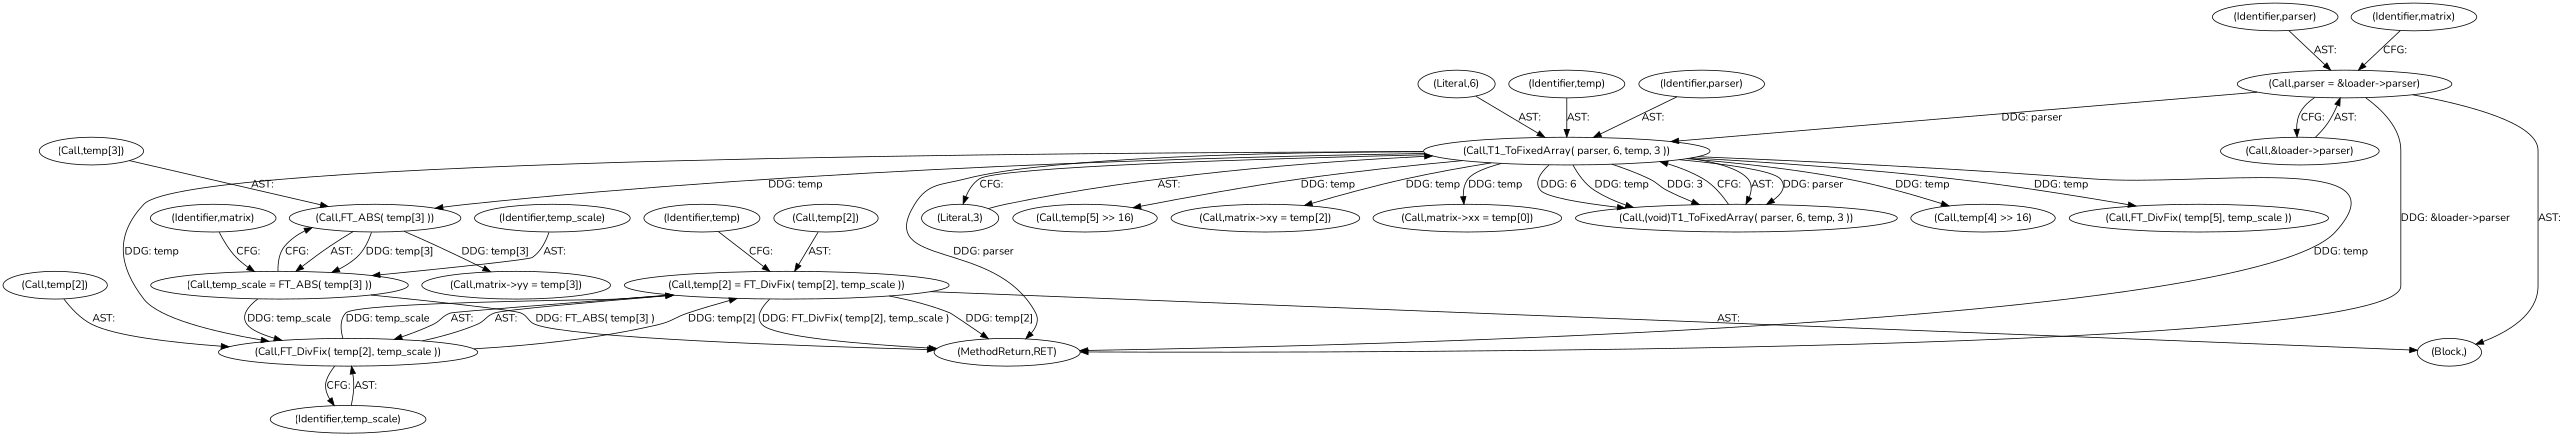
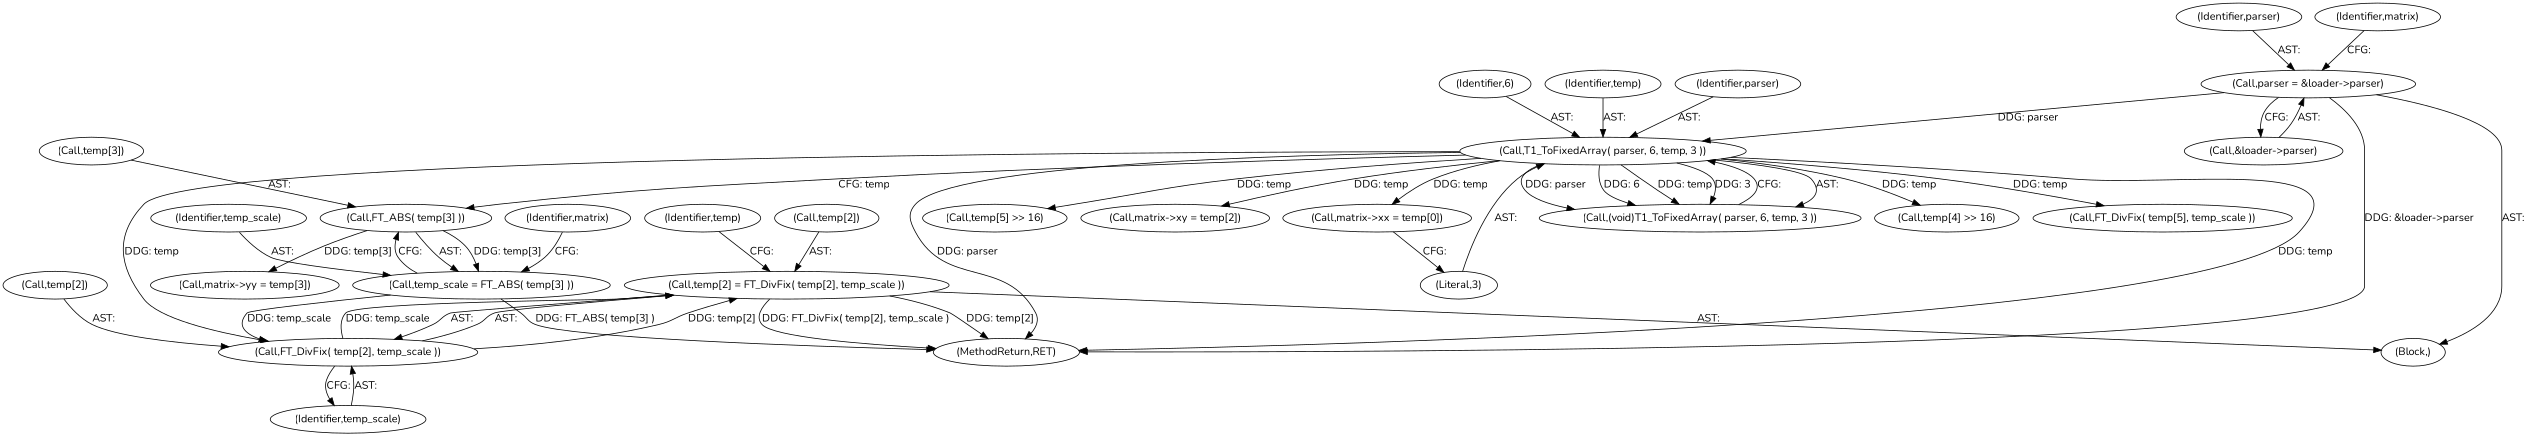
node "(Literal,6)": label "(Literal,6)" -> "(Identifier,6)"
edge "(Call,T1_ToFixedArray( parser, 6, temp, 3 ))" -> "(Literal,3)": now "(Call,matrix->xx = temp[0])" -> "(Literal,3)"
edge "(Call,T1_ToFixedArray( parser, 6, temp, 3 ))" -> "(Call,FT_ABS( temp[3] ))": label "DDG: temp" -> "CFG: temp"
